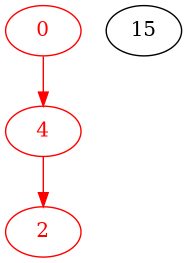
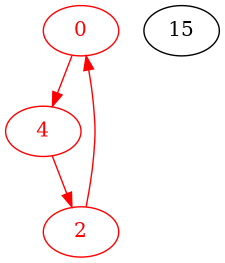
edge "2" -> "0": added
